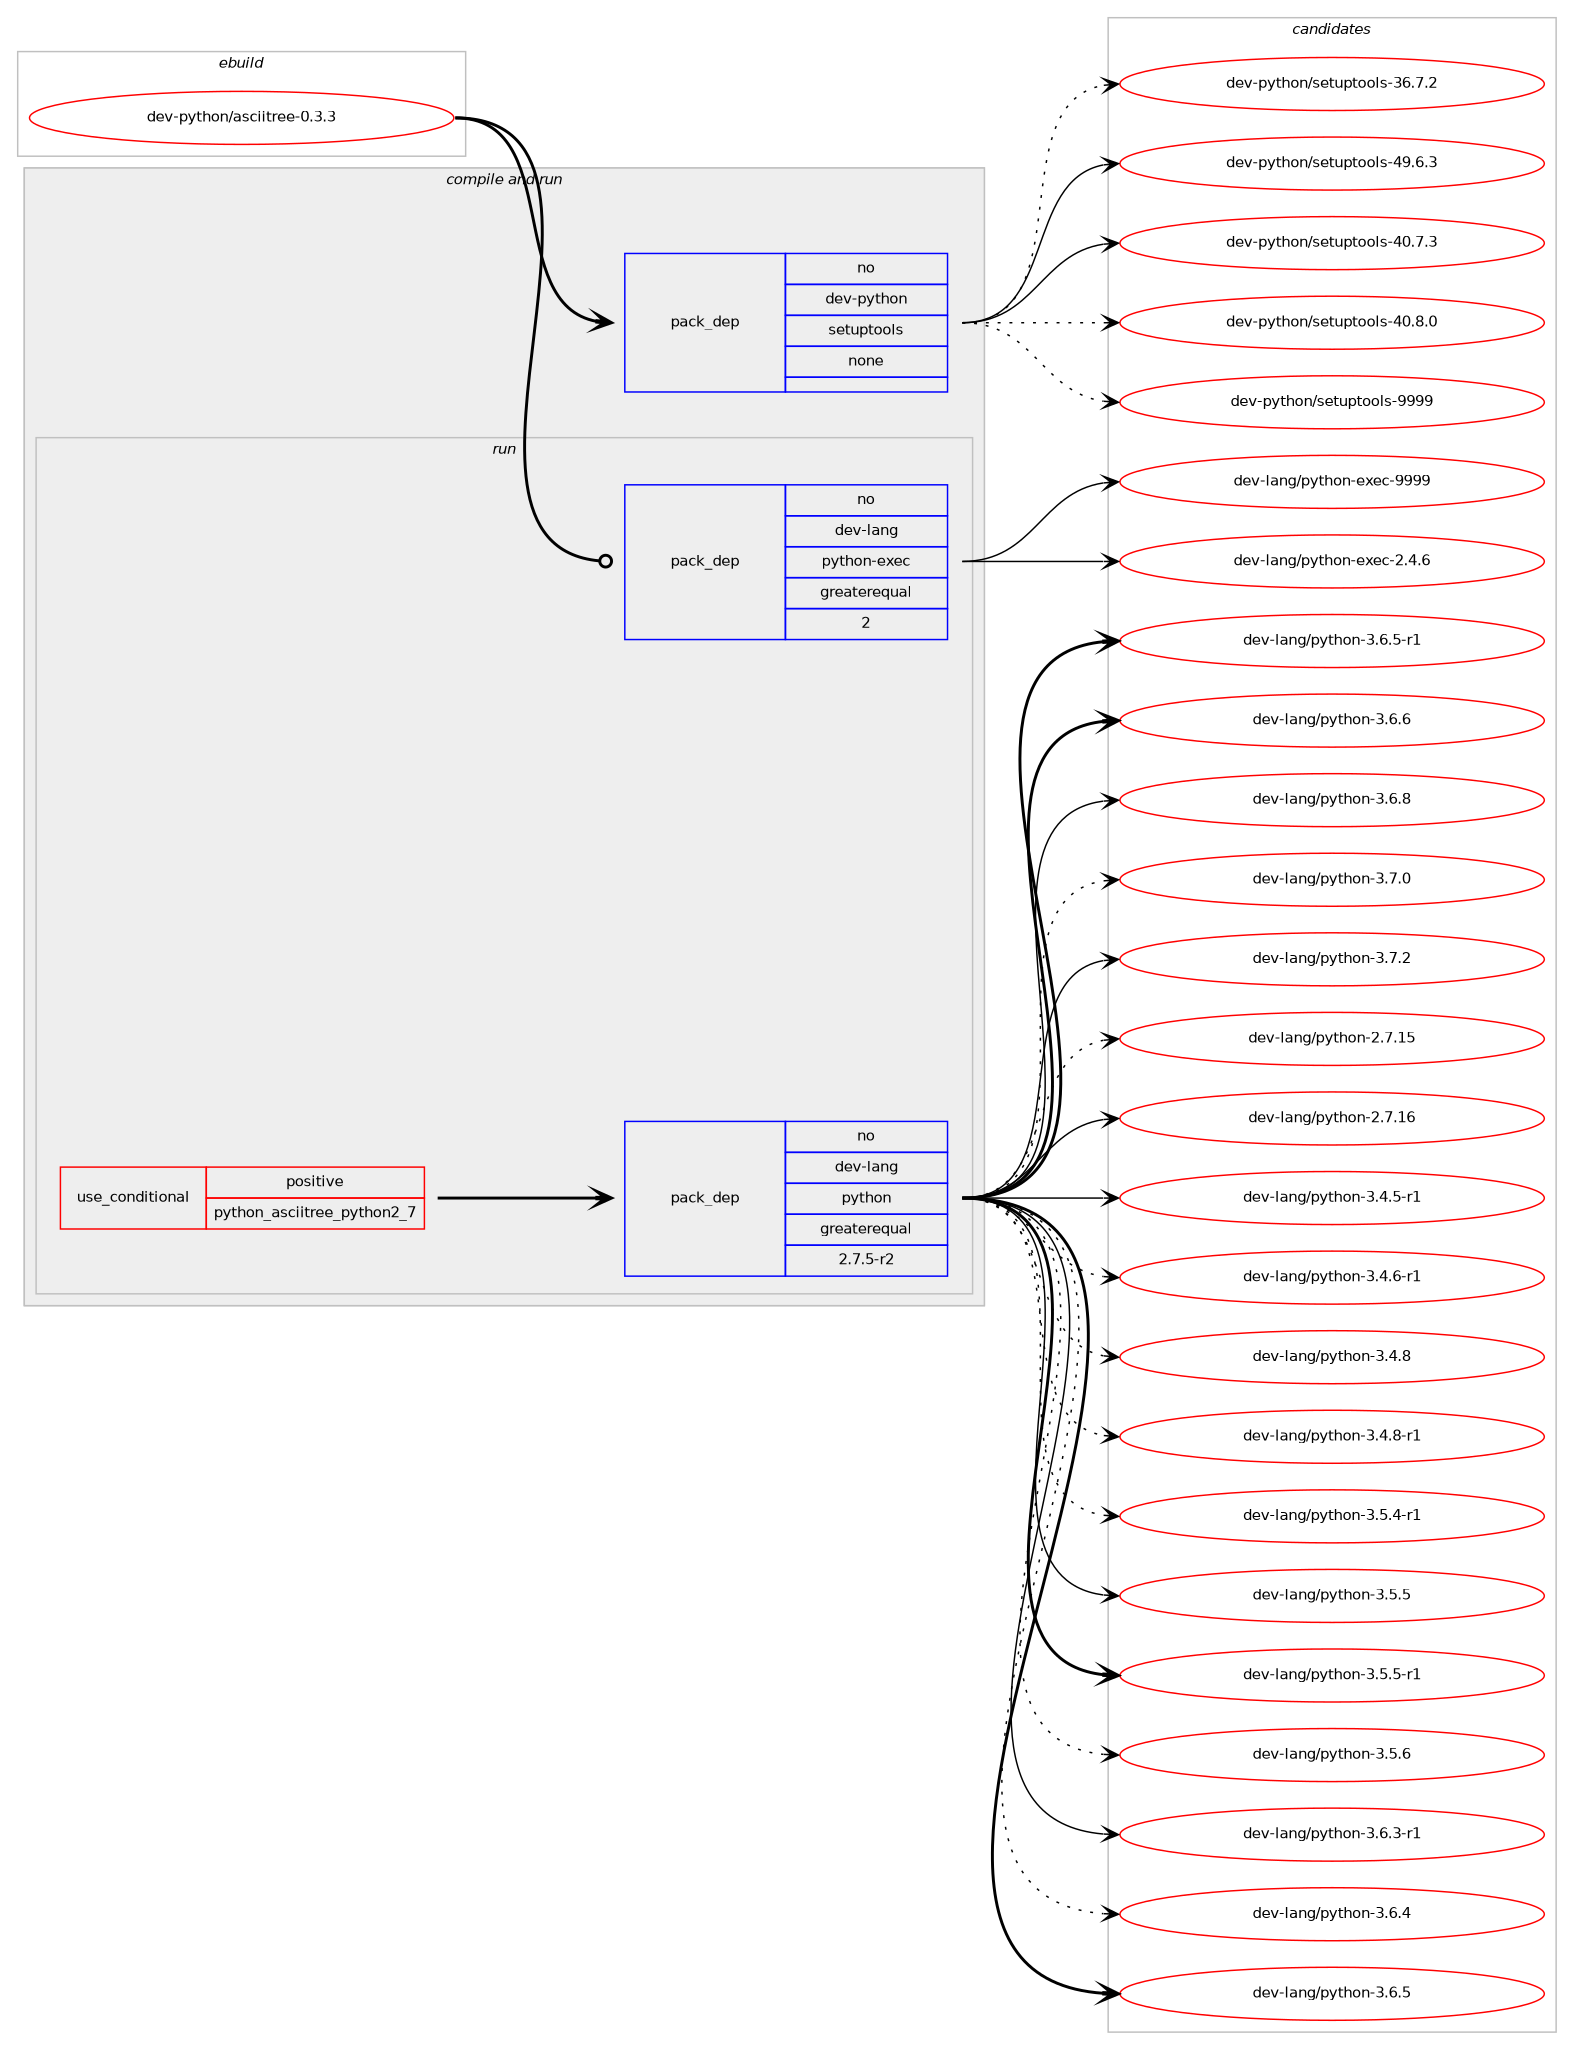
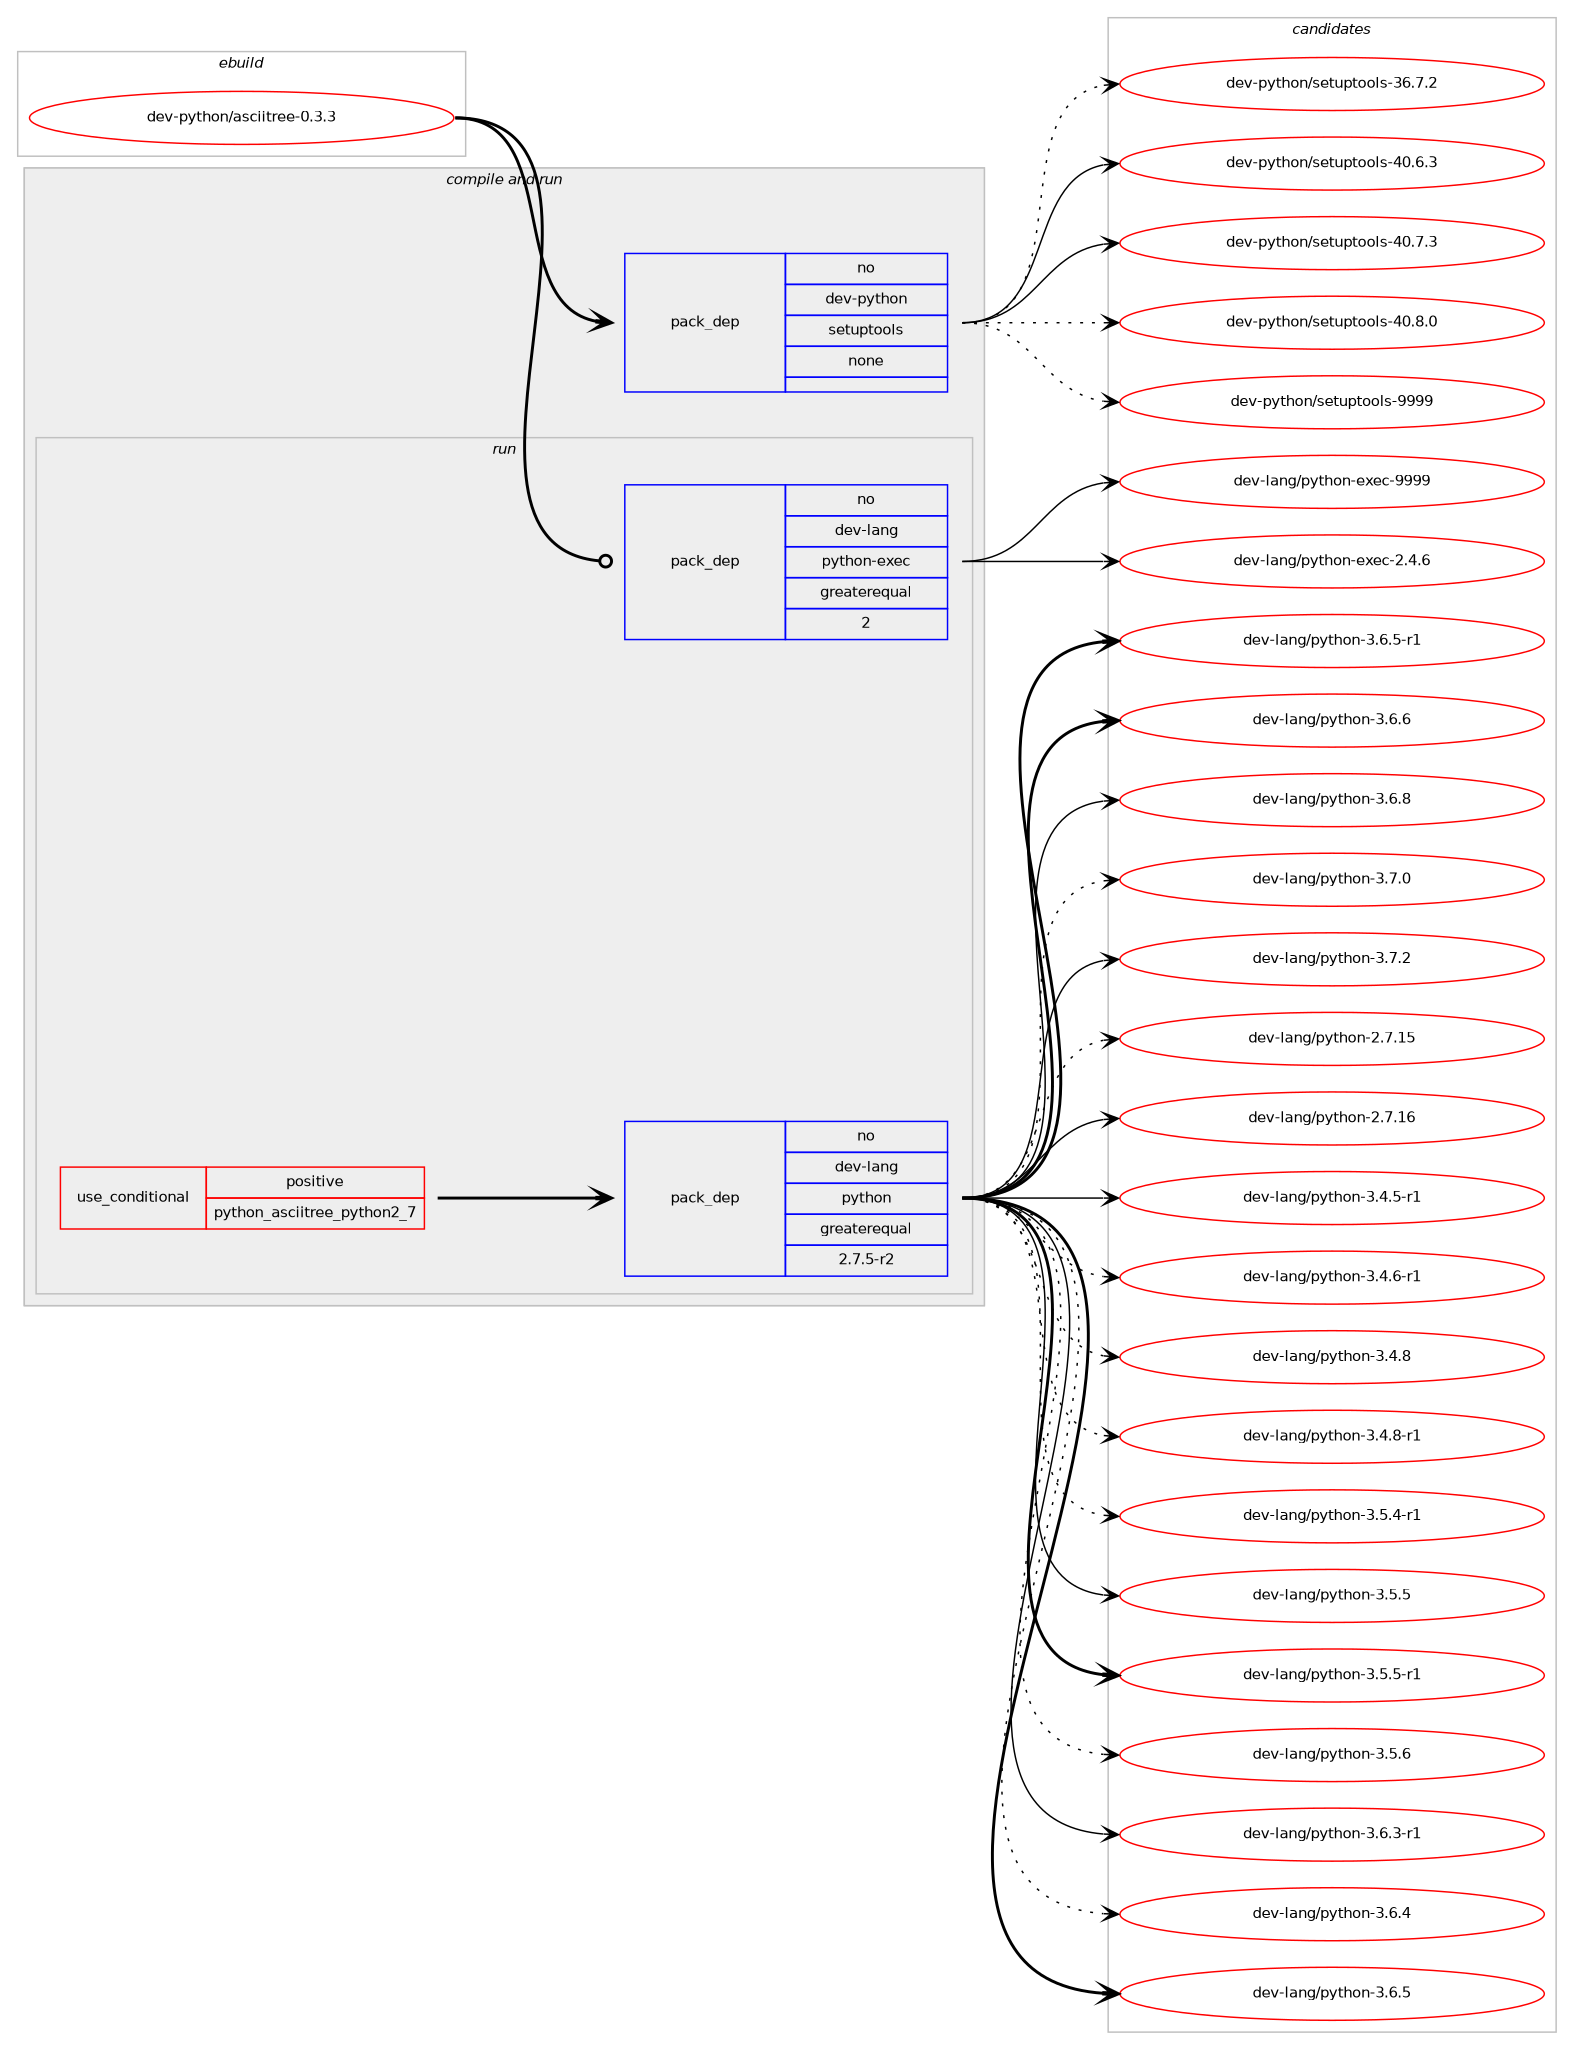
node "dev-python/setuptools-49.6.3": label "dev-python/setuptools-49.6.3" -> "dev-python/setuptools-40.6.3"
